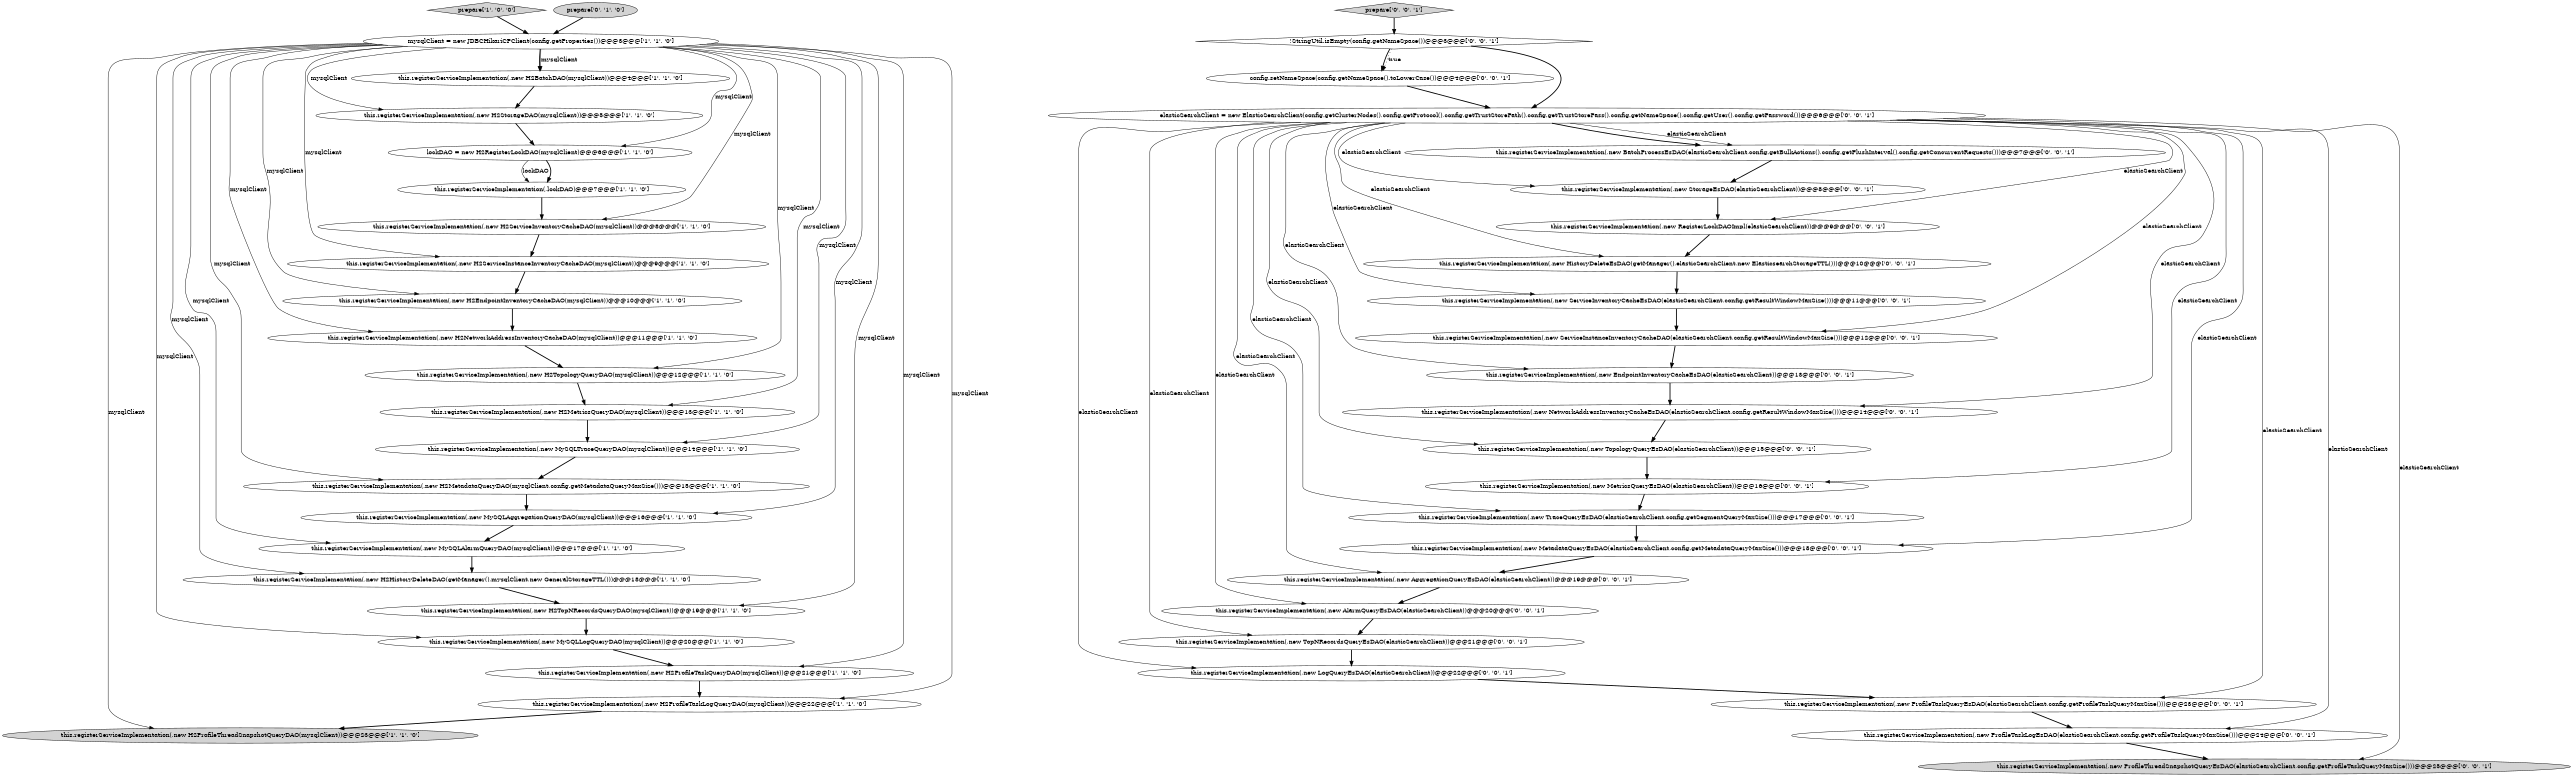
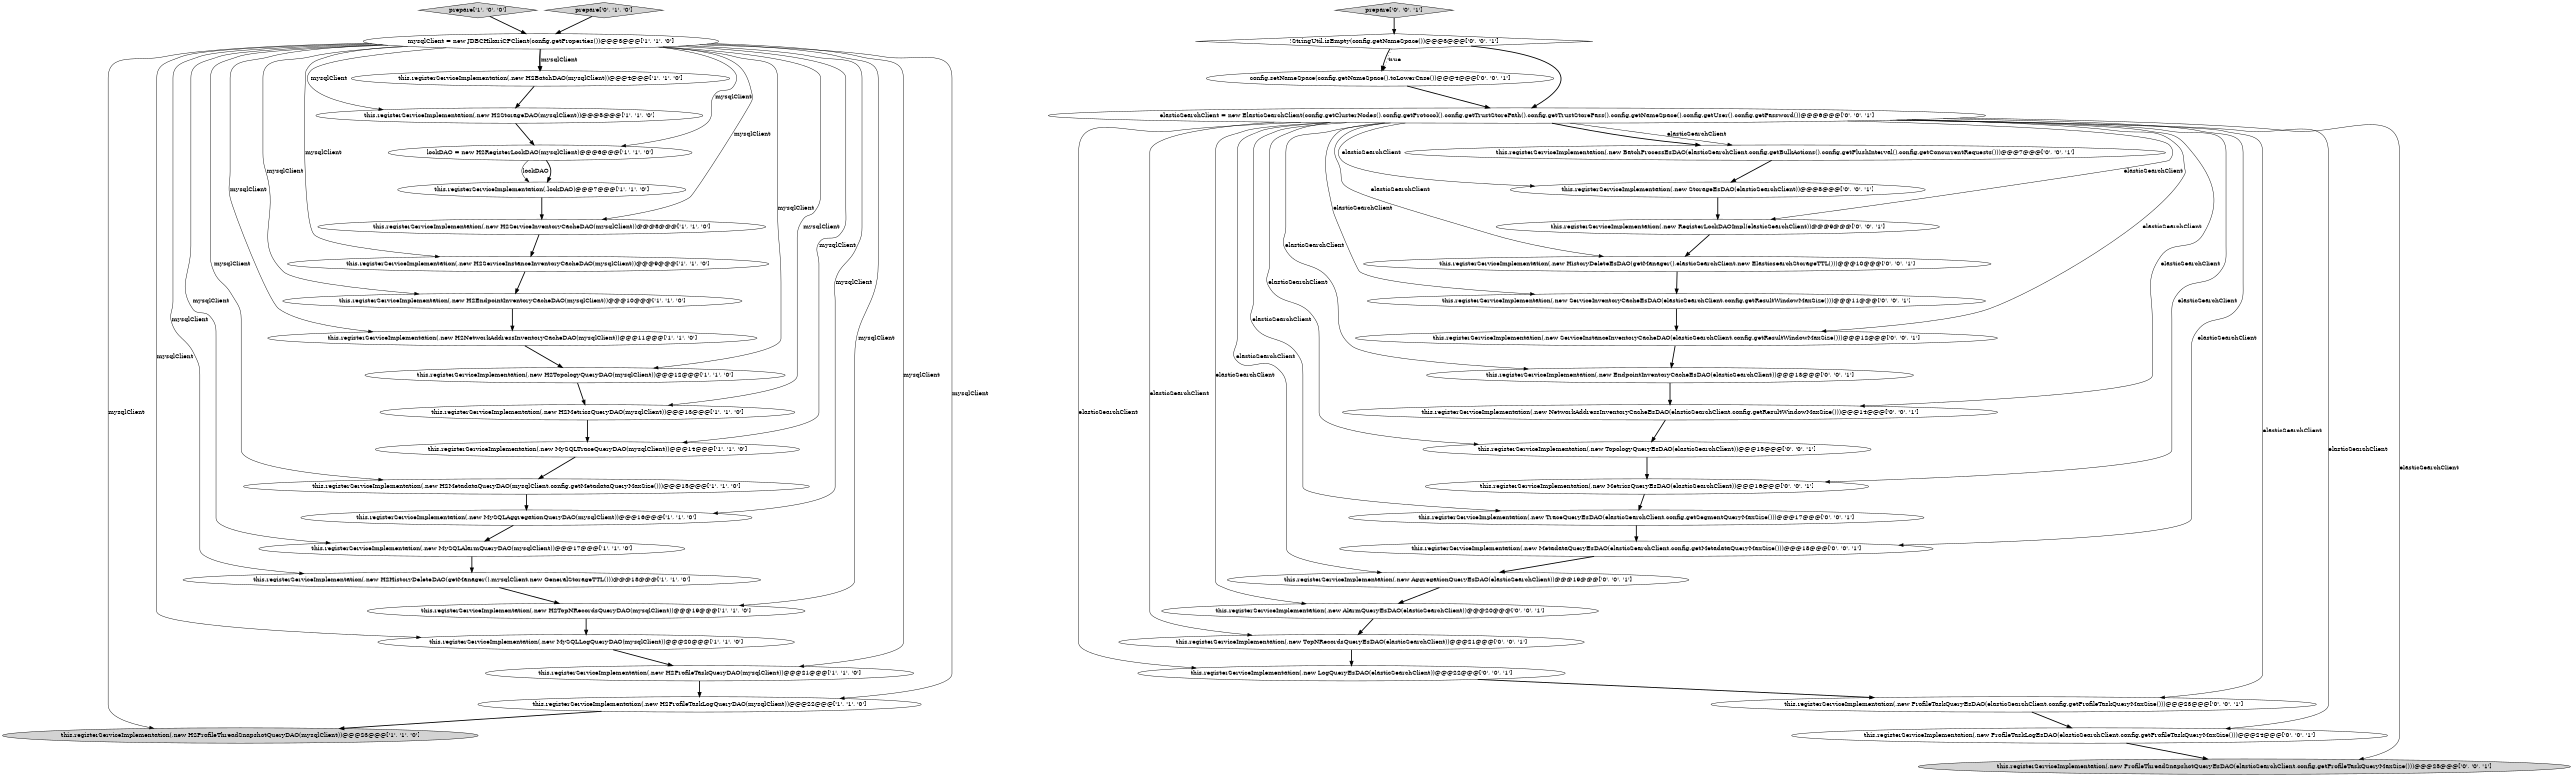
node "prepare['0', '1', '0']": shape ellipse -> diamond
